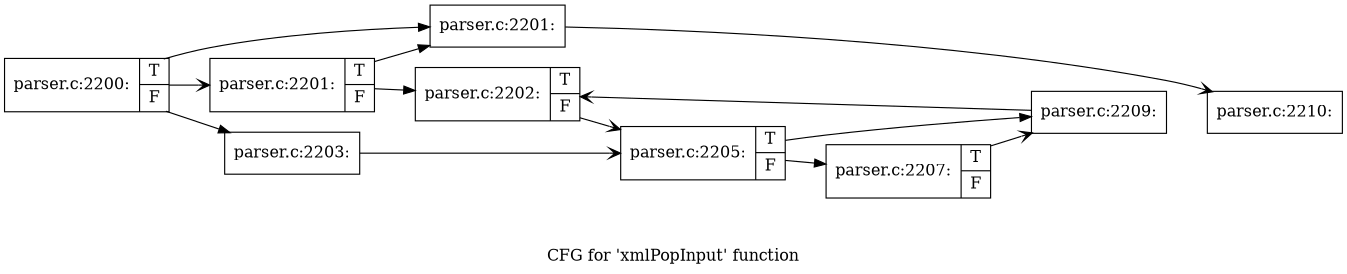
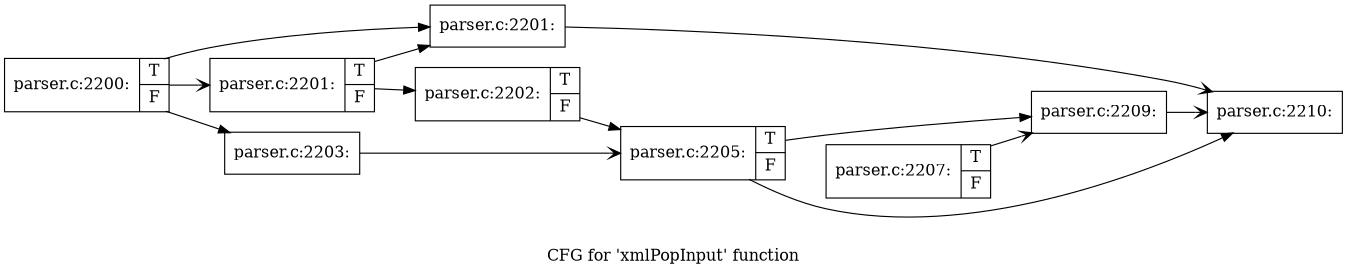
edge "parser.c:2209:" -> "parser.c:2202:": now "parser.c:2209:" -> "parser.c:2210:"
edge "parser.c:2202:" -> "parser.c:2205:": arrowhead vee -> normal
edge "parser.c:2205:" -> "parser.c:2207:": now "parser.c:2205:" -> "parser.c:2210:"
